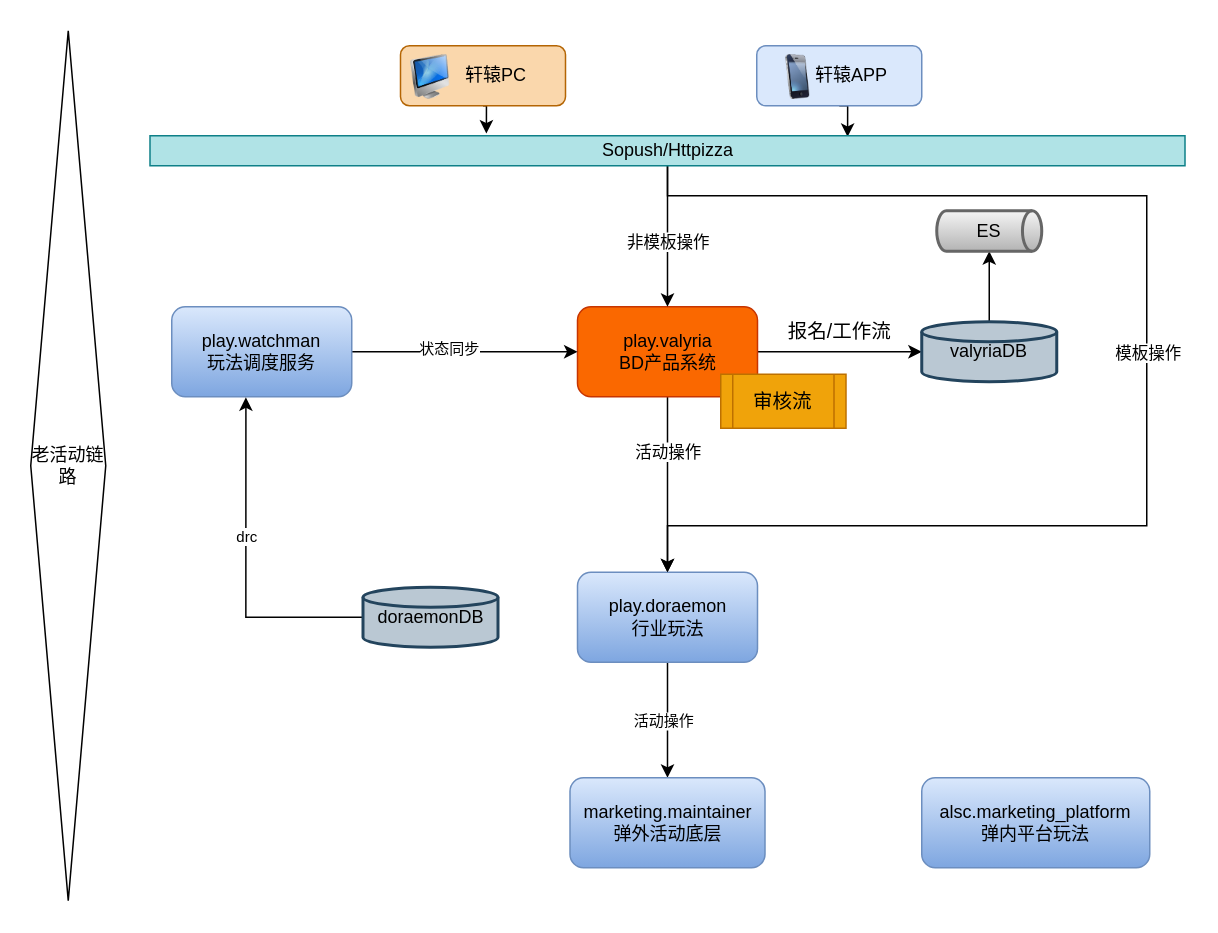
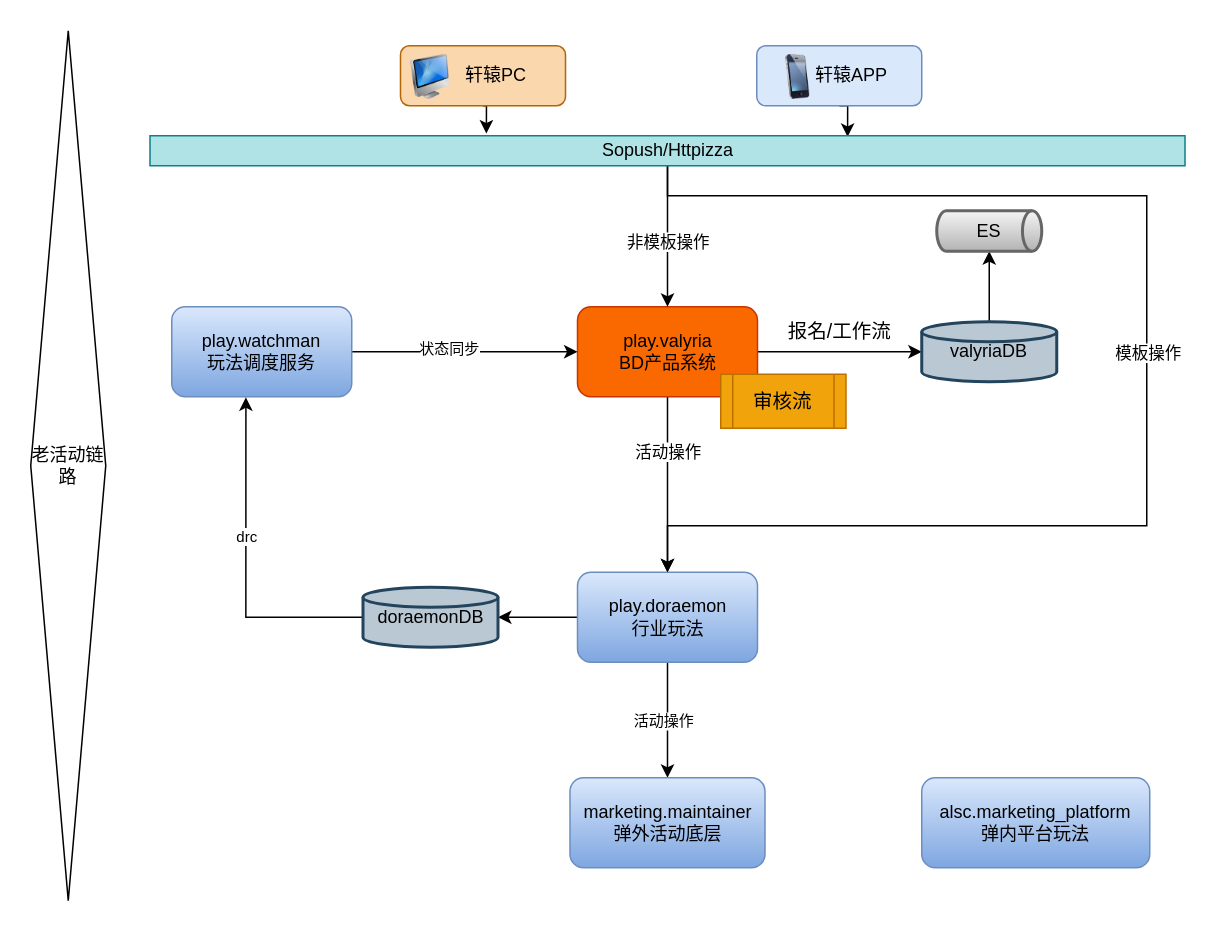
edge "play.doraemon 行业玩法" -> "doraemonDB": added
